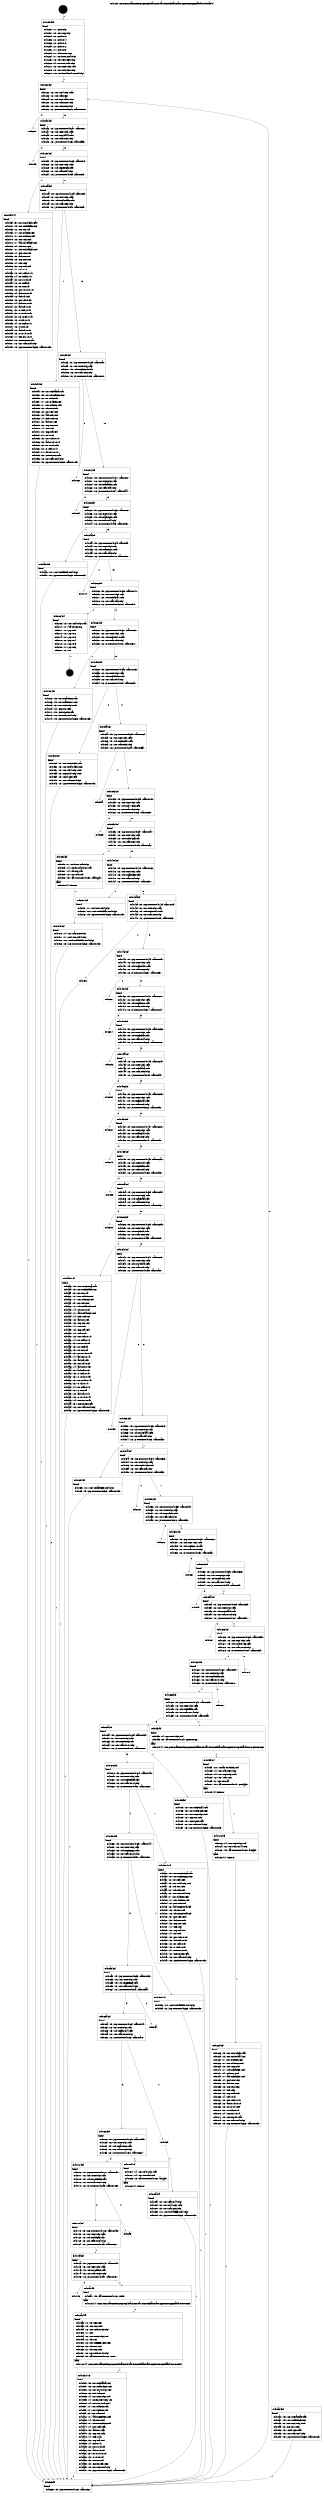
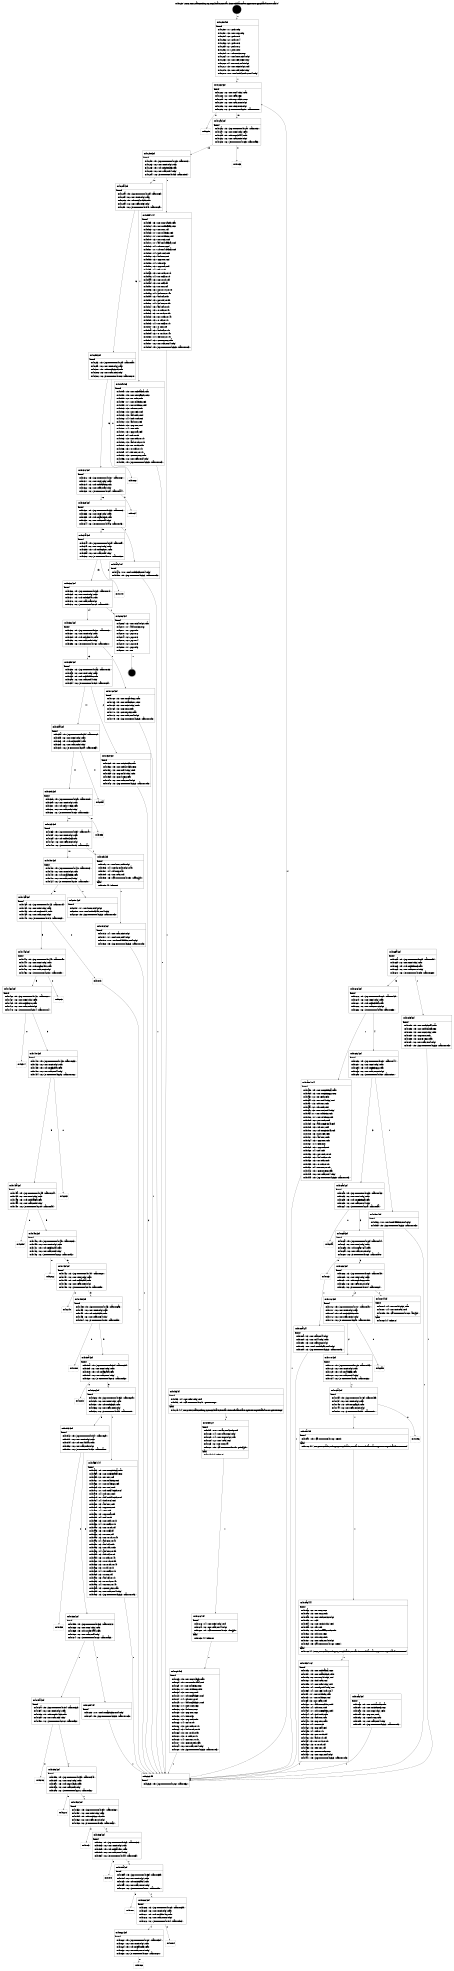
node "0x40163e [28]": removed
